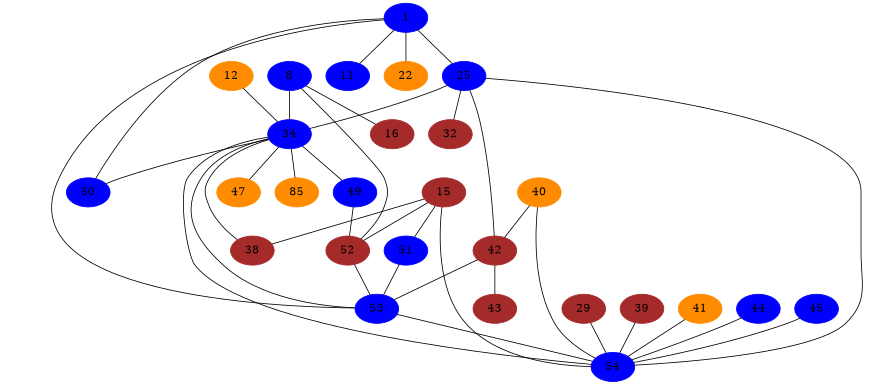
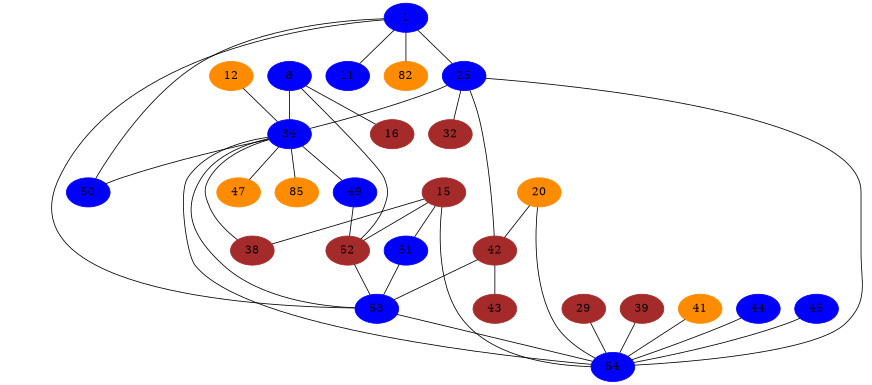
node "22": label "22" -> "82"
node "40": label "40" -> "20"
